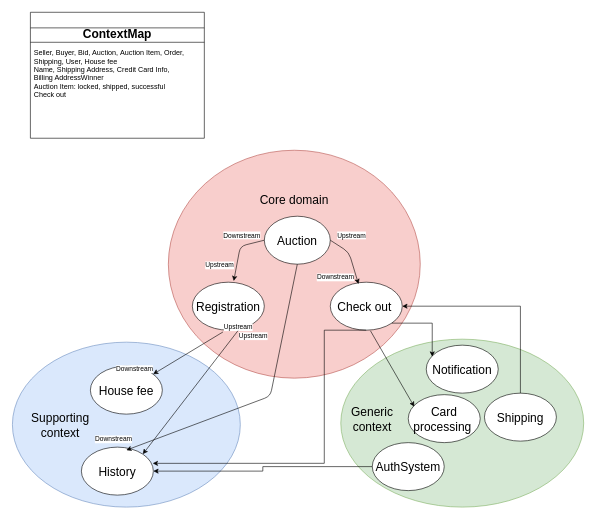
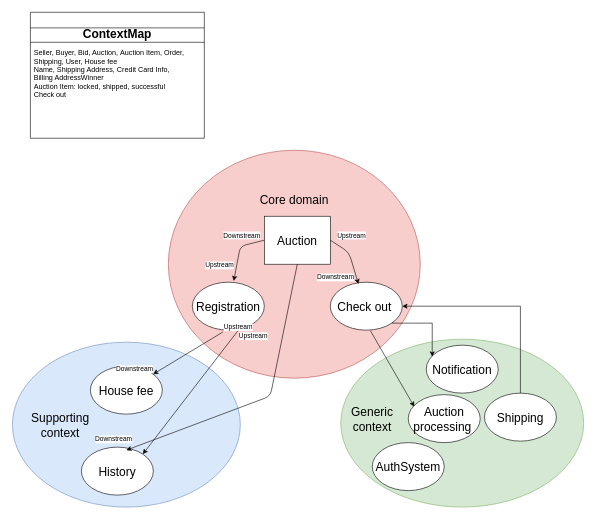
node "Auction": shape ellipse -> rectangle
node "Card processing": label "Card processing" -> "Auction processing"
edge "Check out" -> "History": removed
edge "AuthSystem" -> "History": removed
